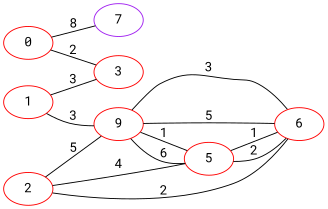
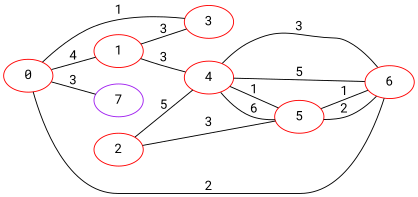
edge "7" -- "0": label "8" -> "3"
edge "0" -- "3": label "2" -> "1"
edge "1" -- "0": added, label "4"
node "9": label "9" -> "4"
edge "5" -- "2": label "4" -> "3"
edge "6" -- "2": now "6" -- "0"
